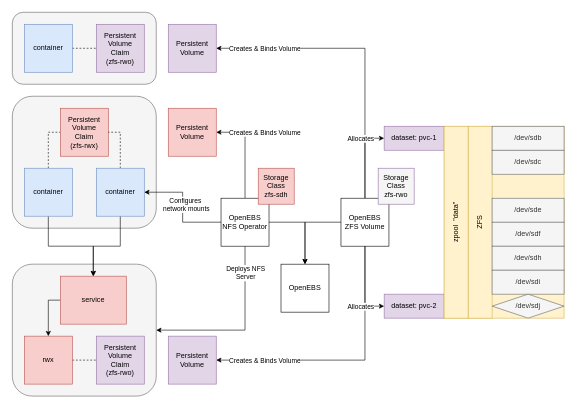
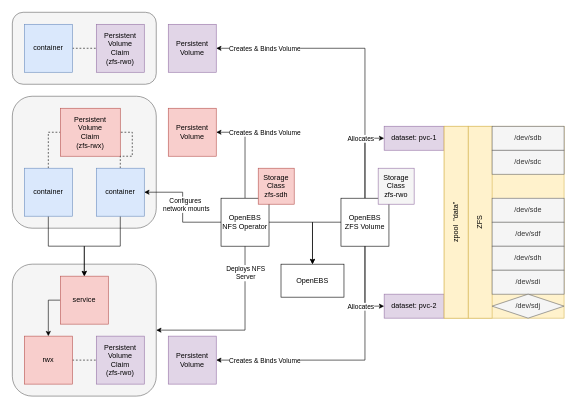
node "Persistent Volume Claim (zfs-rwx)": size 48x48 -> 60x48
node "OpenEBS": size 48x48 -> 63x33
node "service": size 66x48 -> 48x48
